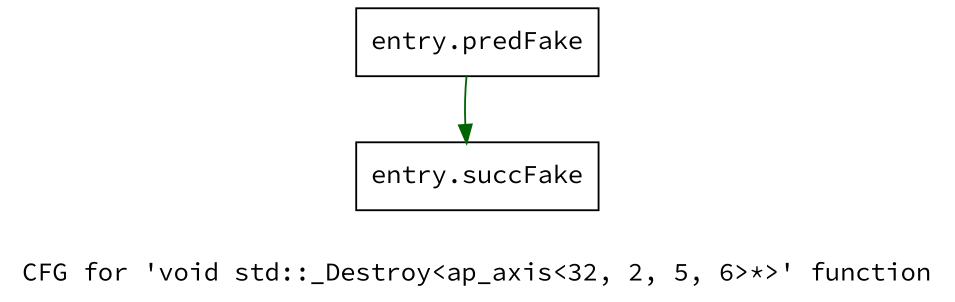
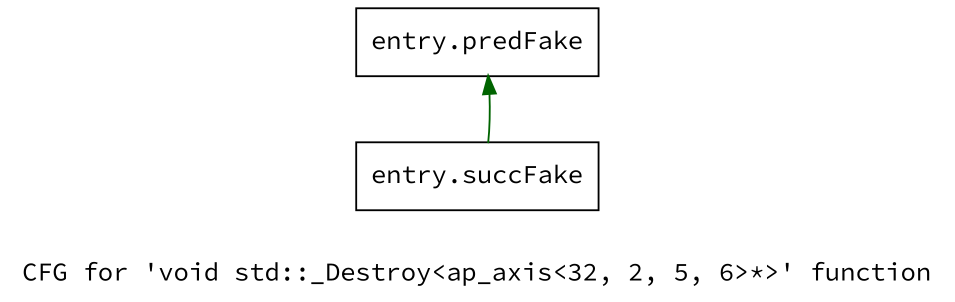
edge "entry.predFake" -> "entry.succFake": reversed
